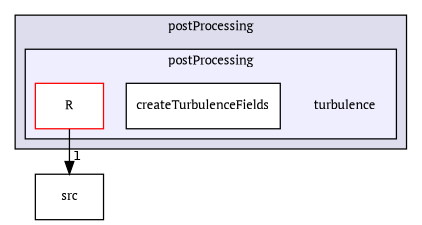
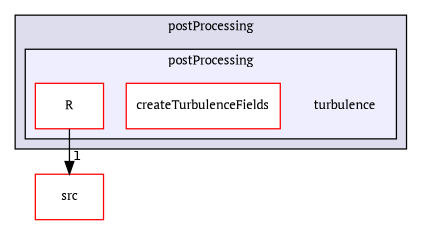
node "createTurbulenceFields": color black -> red
node "src": color black -> red
